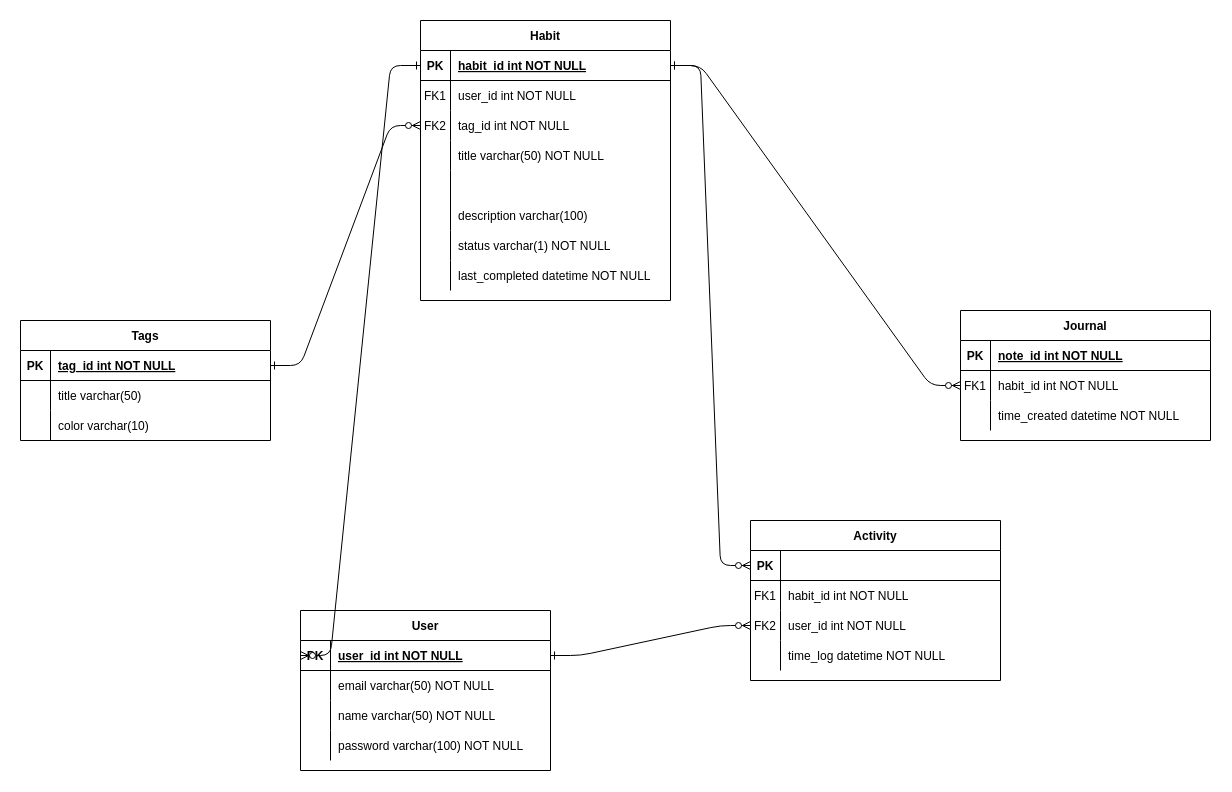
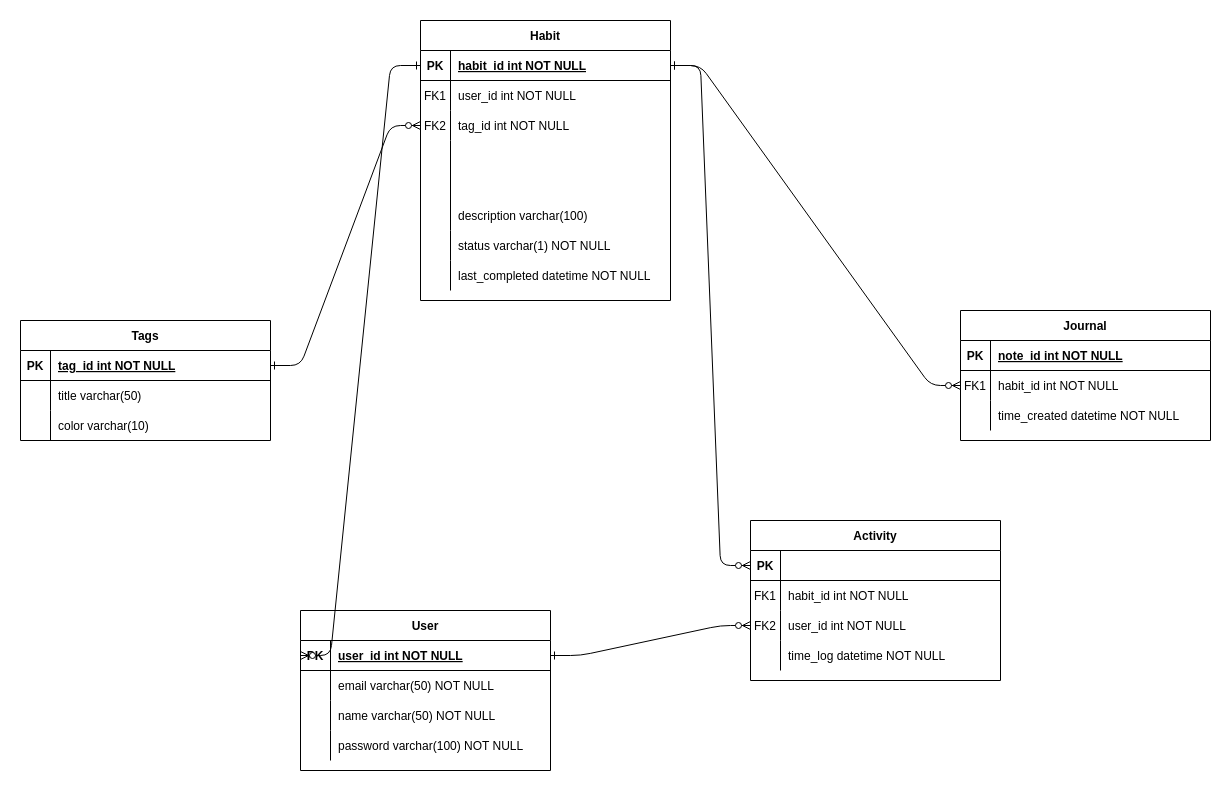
node "title varchar(50) NOT NULL": removed
